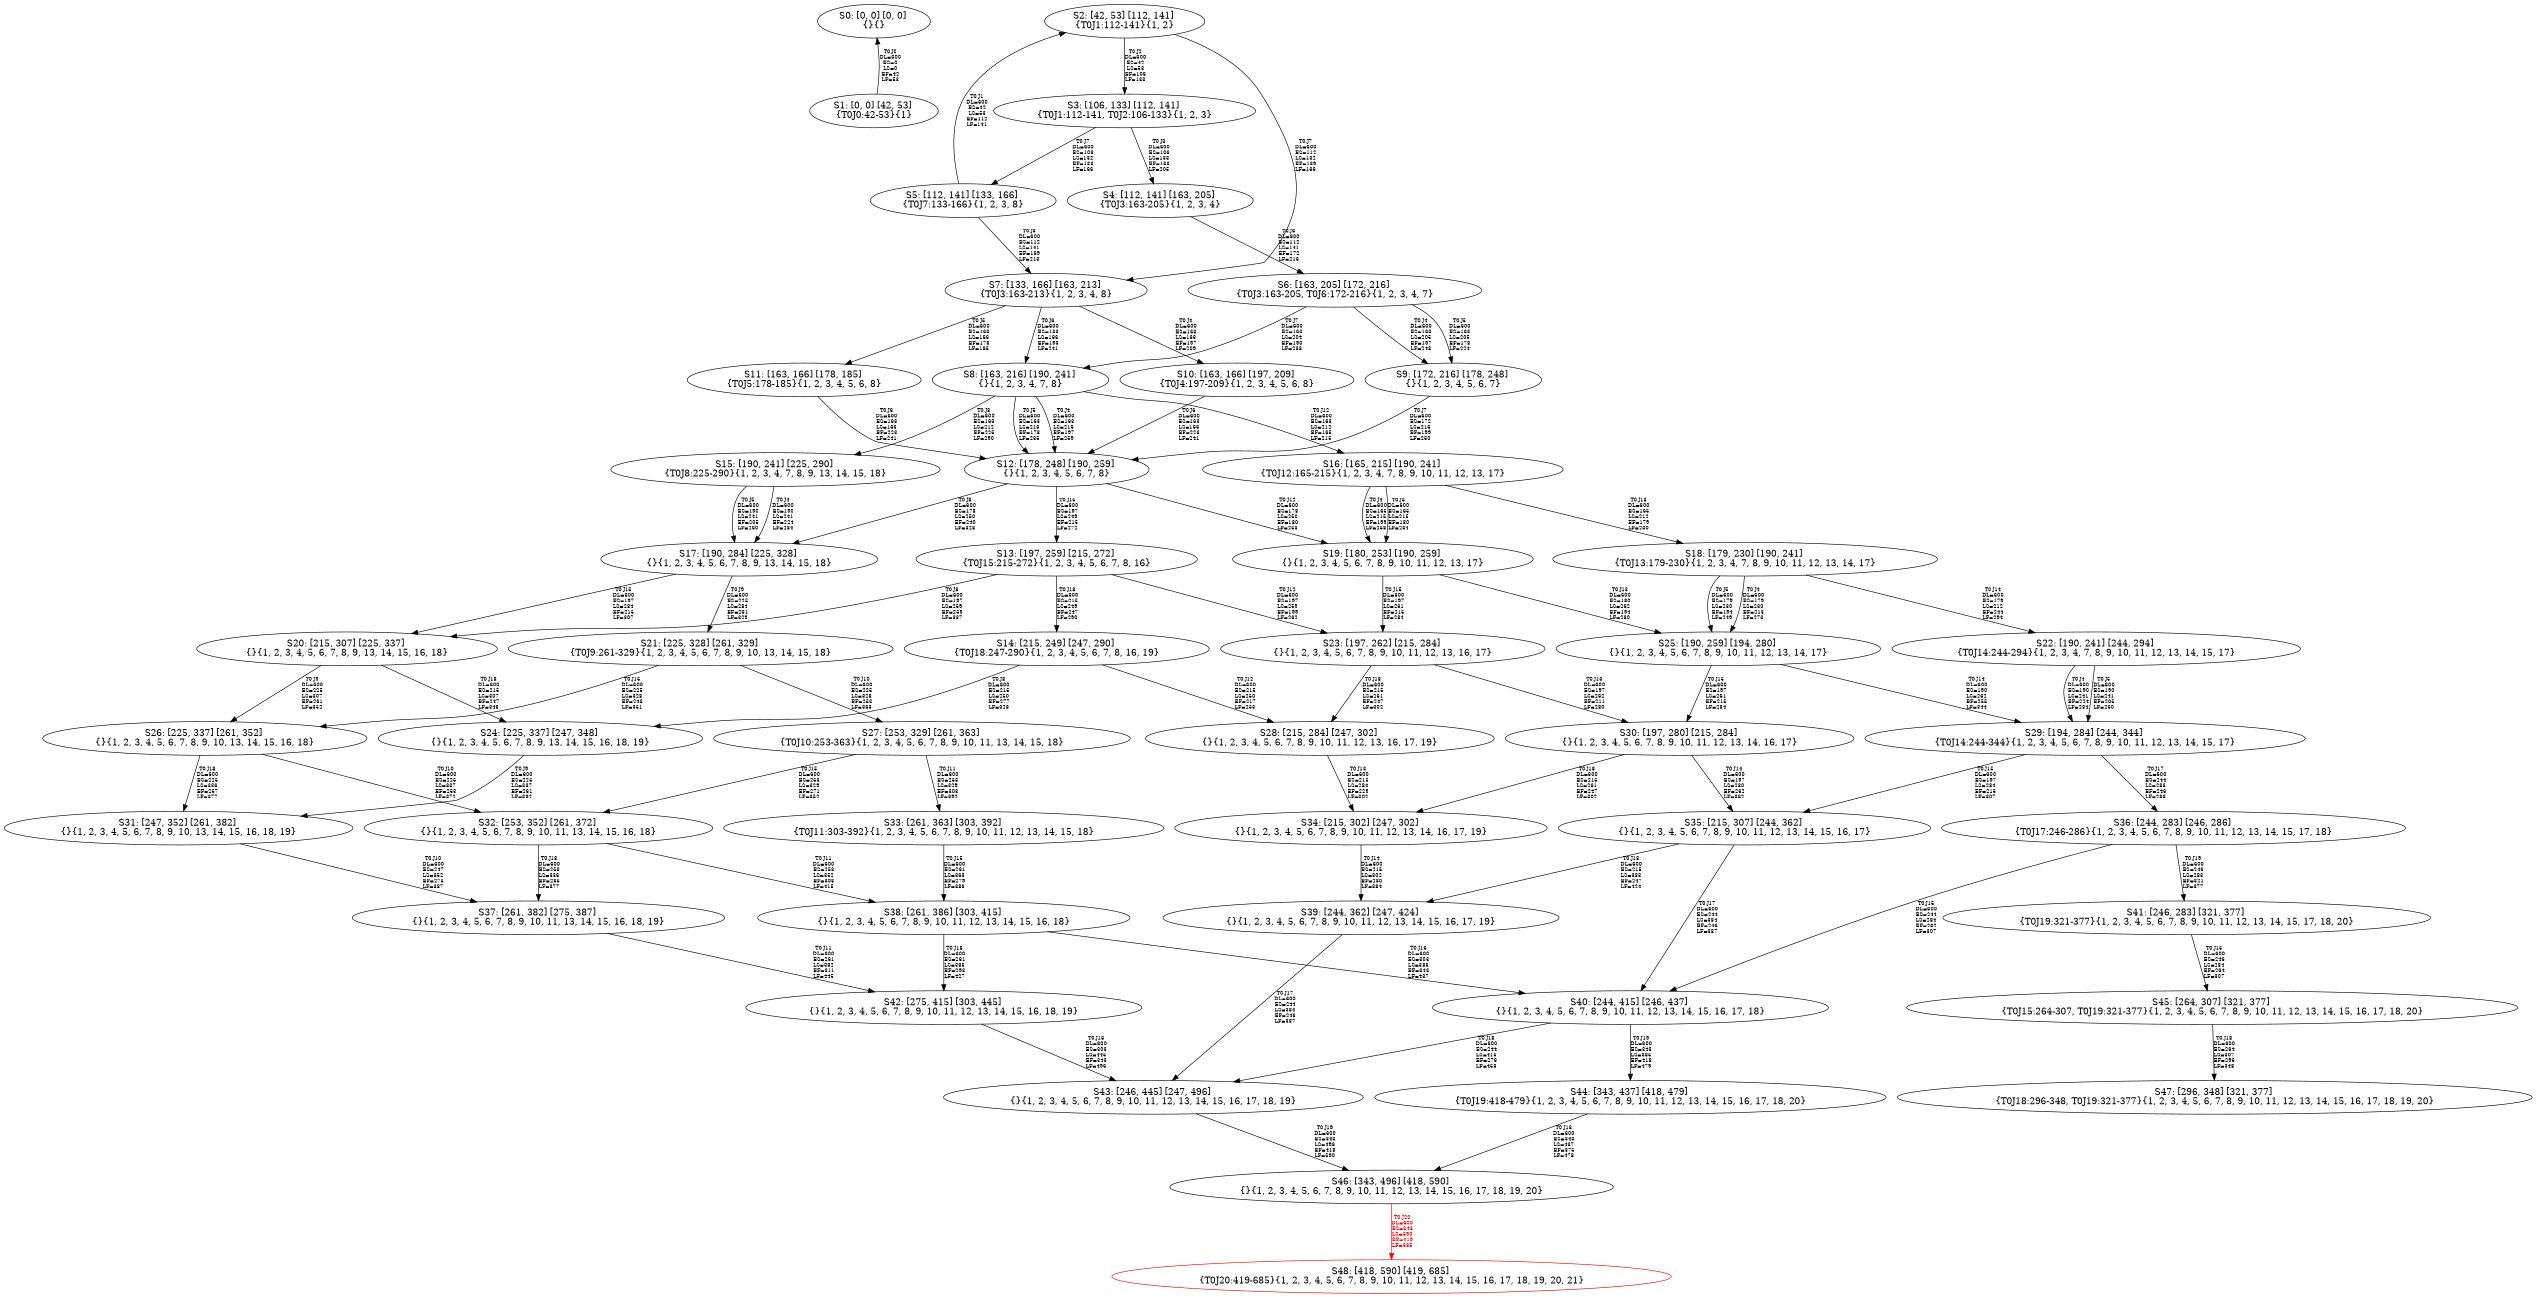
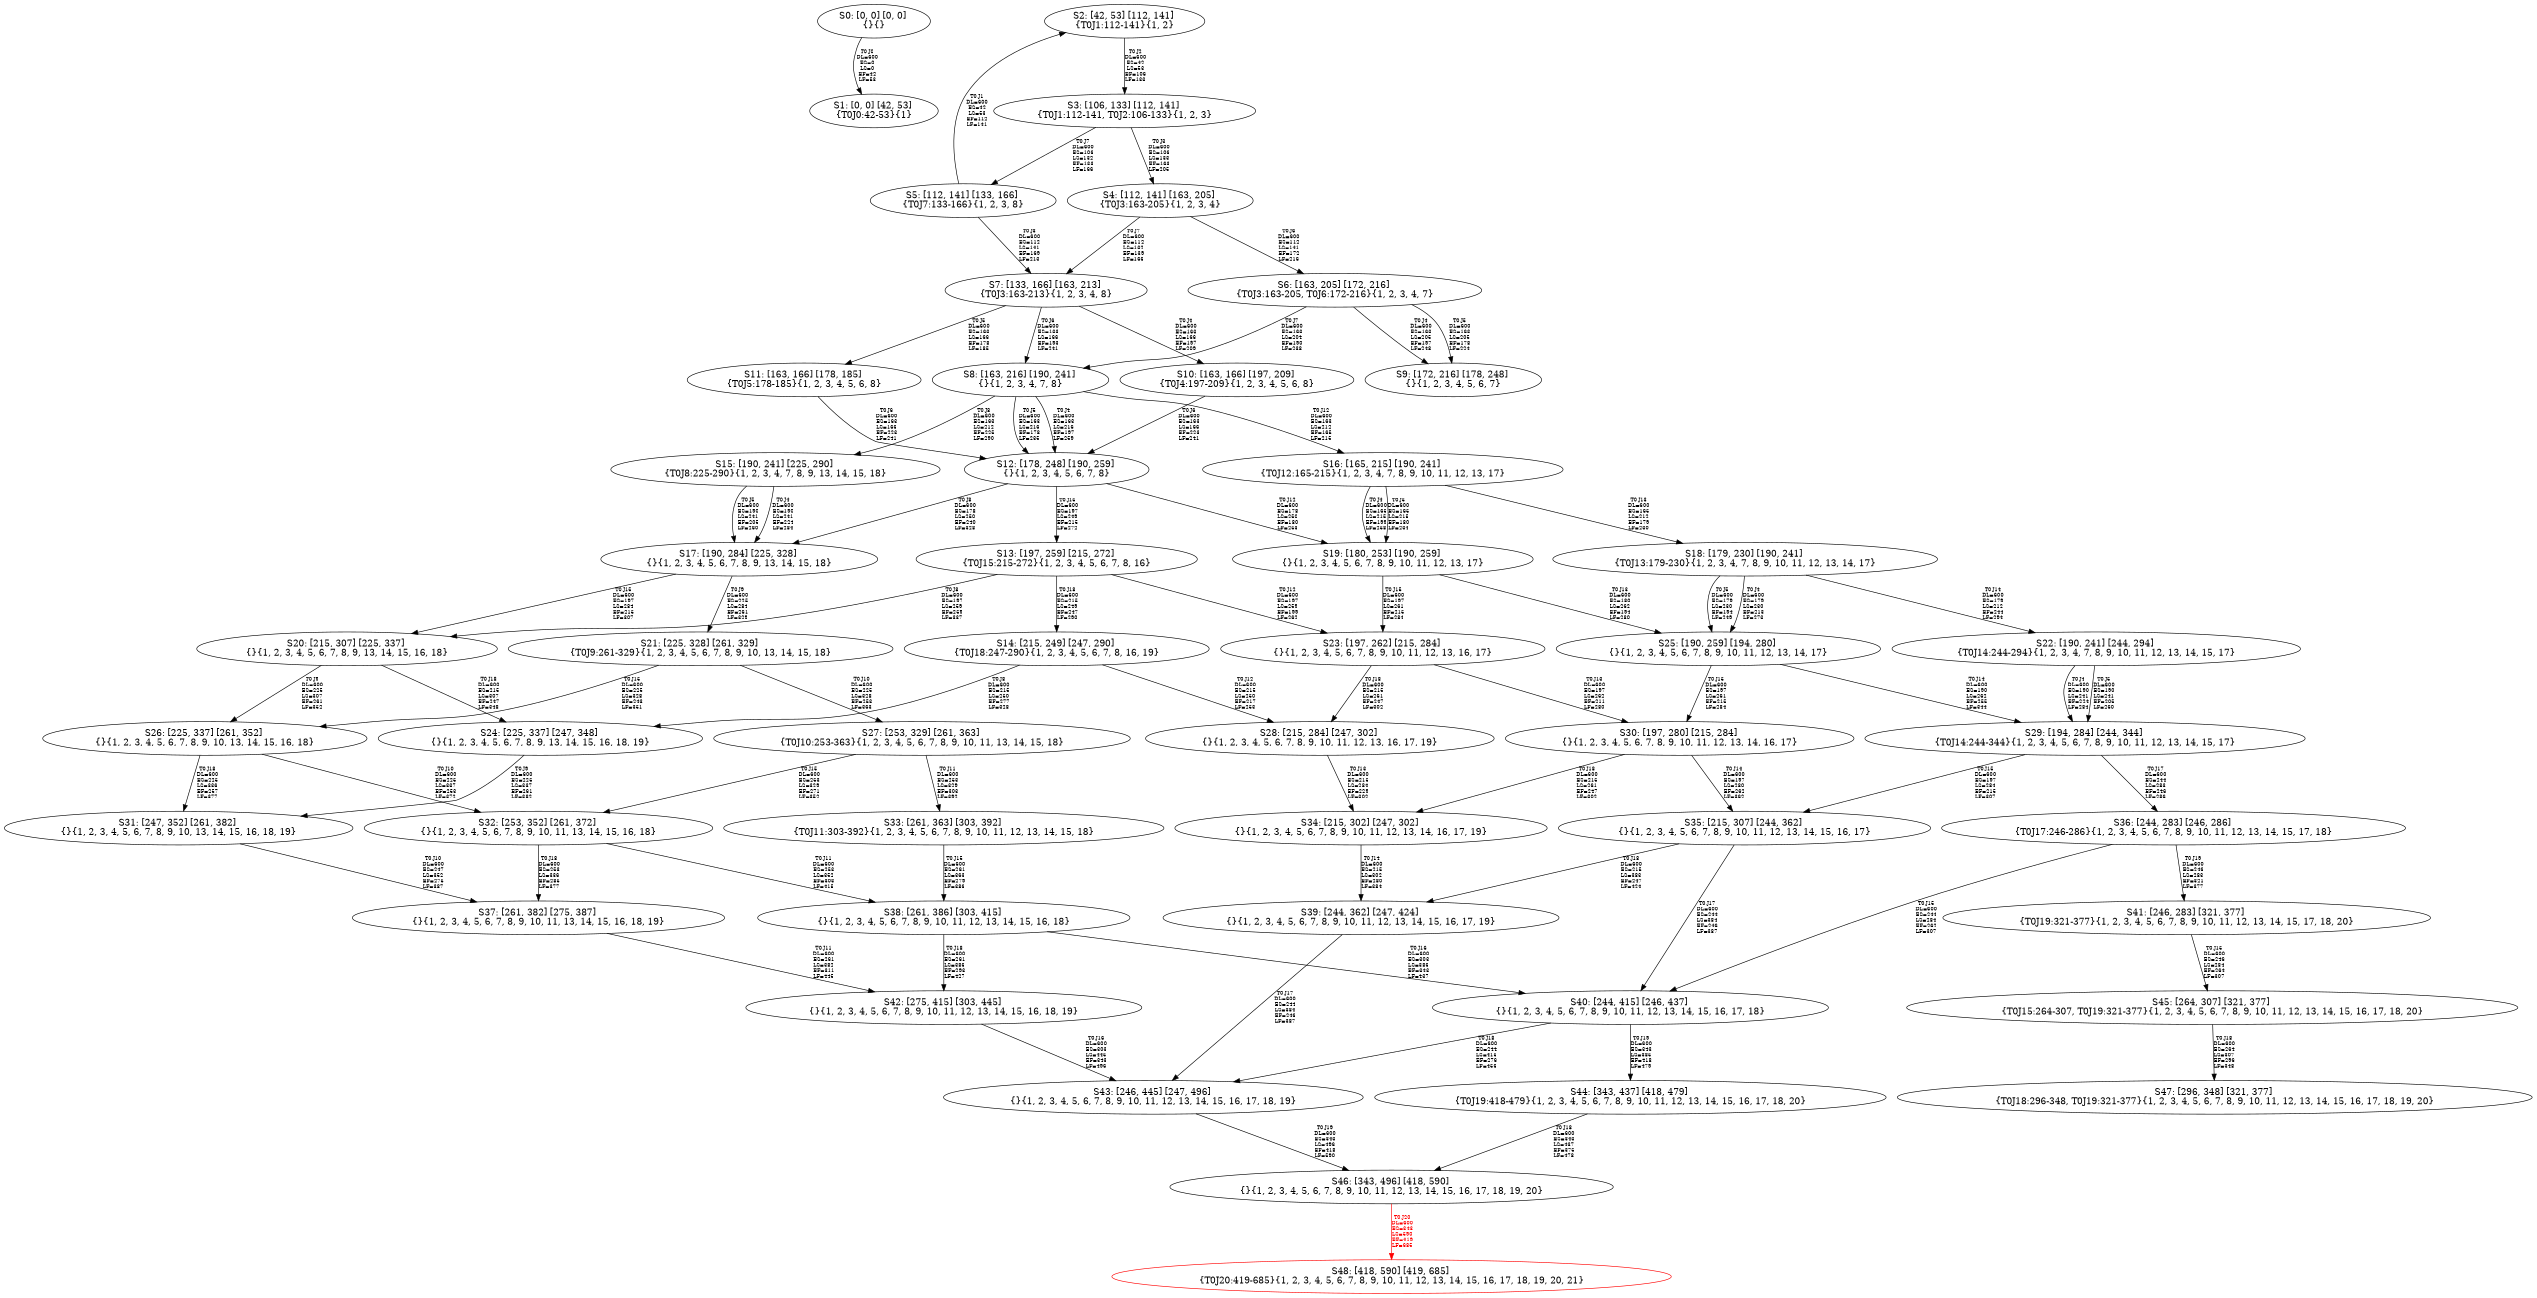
edge "S1: [0, 0] [42, 53] {T0J0:42-53}{1}" -> "S0: [0, 0] [0, 0] {}{}": reversed
edge "S2: [42, 53] [112, 141] {T0J1:112-141}{1, 2}" -> "S7: [133, 166] [163, 213] {T0J3:163-213}{1, 2, 3, 4, 8}": now "S4: [112, 141] [163, 205] {T0J3:163-205}{1, 2, 3, 4}" -> "S7: [133, 166] [163, 213] {T0J3:163-213}{1, 2, 3, 4, 8}"
edge "S9: [172, 216] [178, 248] {}{1, 2, 3, 4, 5, 6, 7}" -> "S12: [178, 248] [190, 259] {}{1, 2, 3, 4, 5, 6, 7, 8}": removed, label "T0 J7 DL=600 ES=172 LS=216 EF=199 LF=250"
